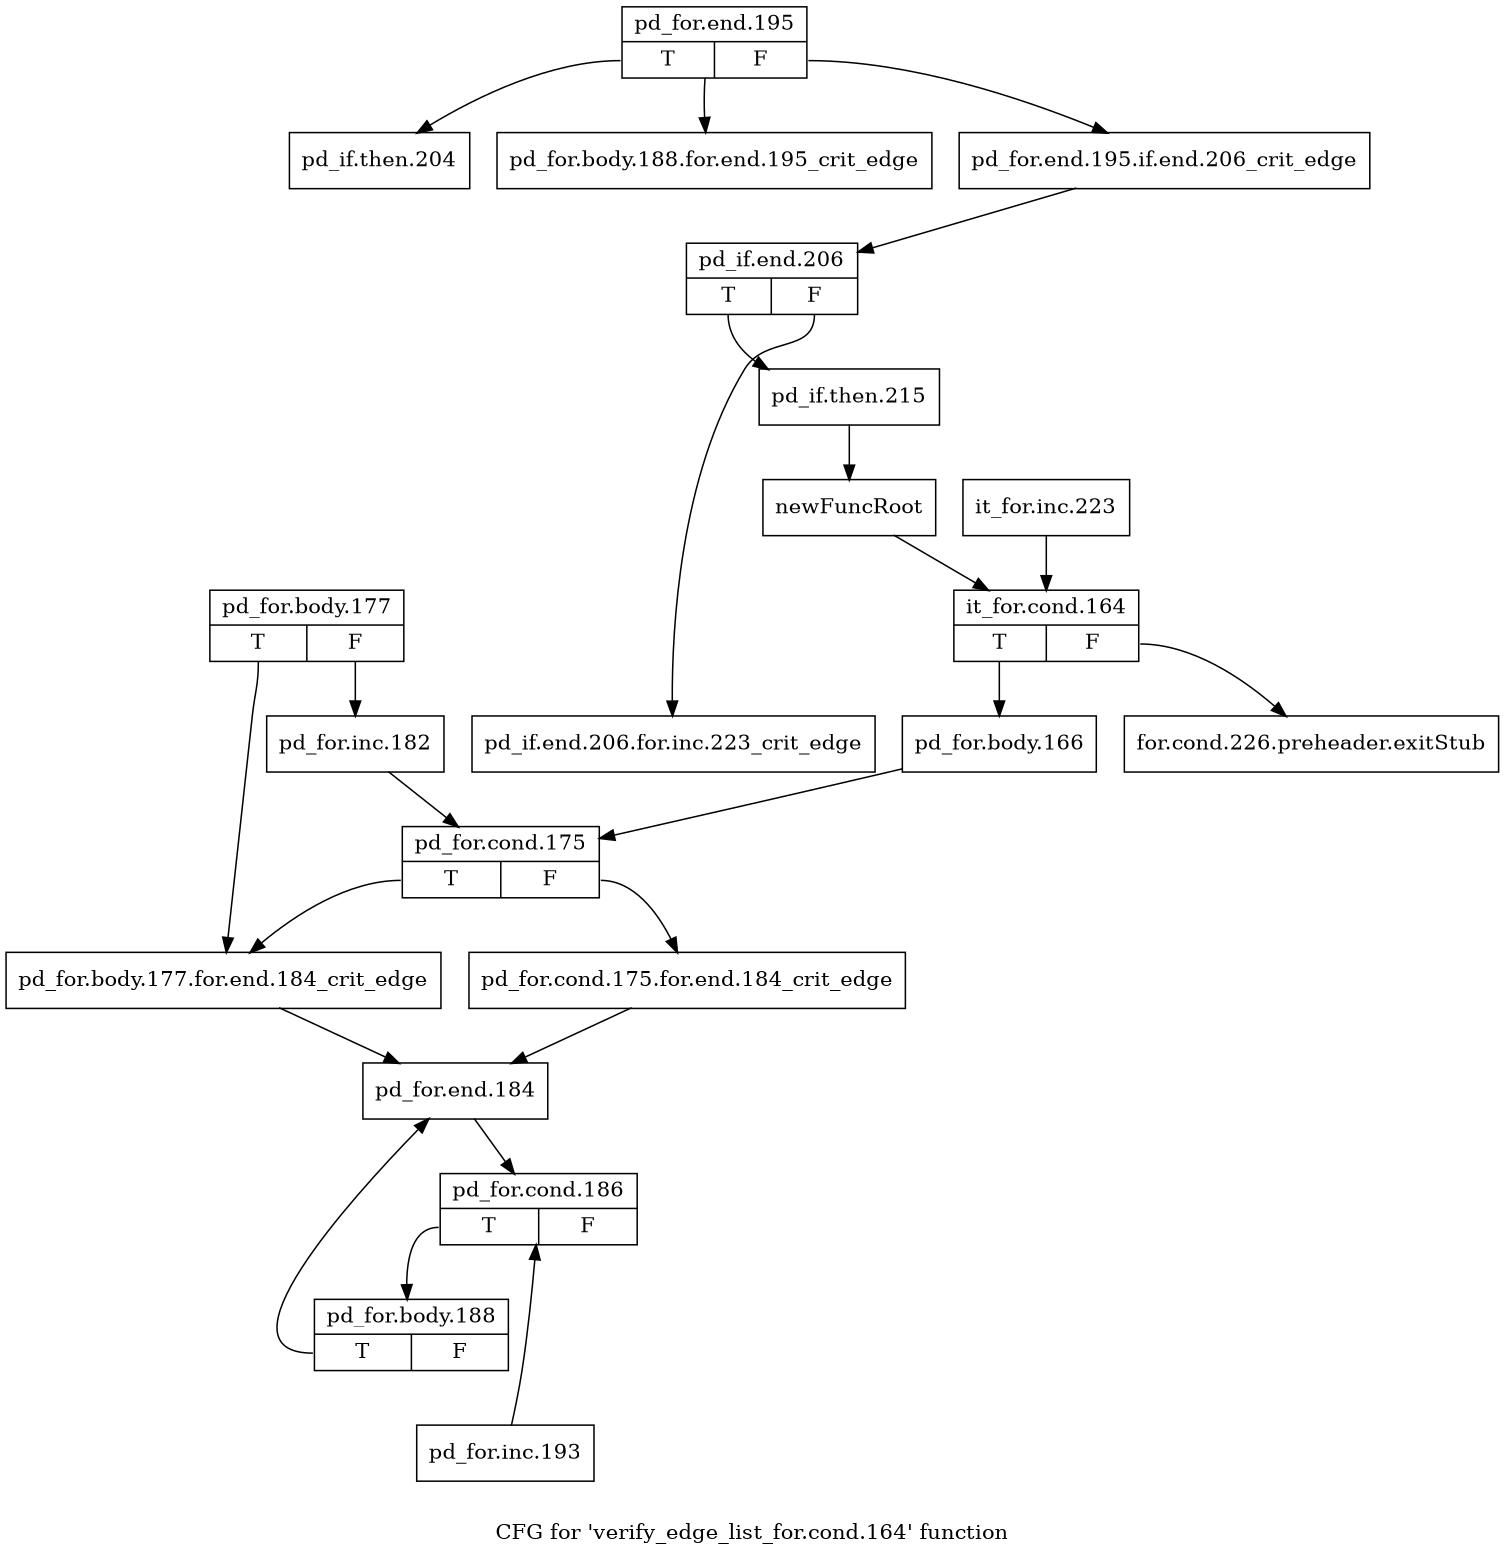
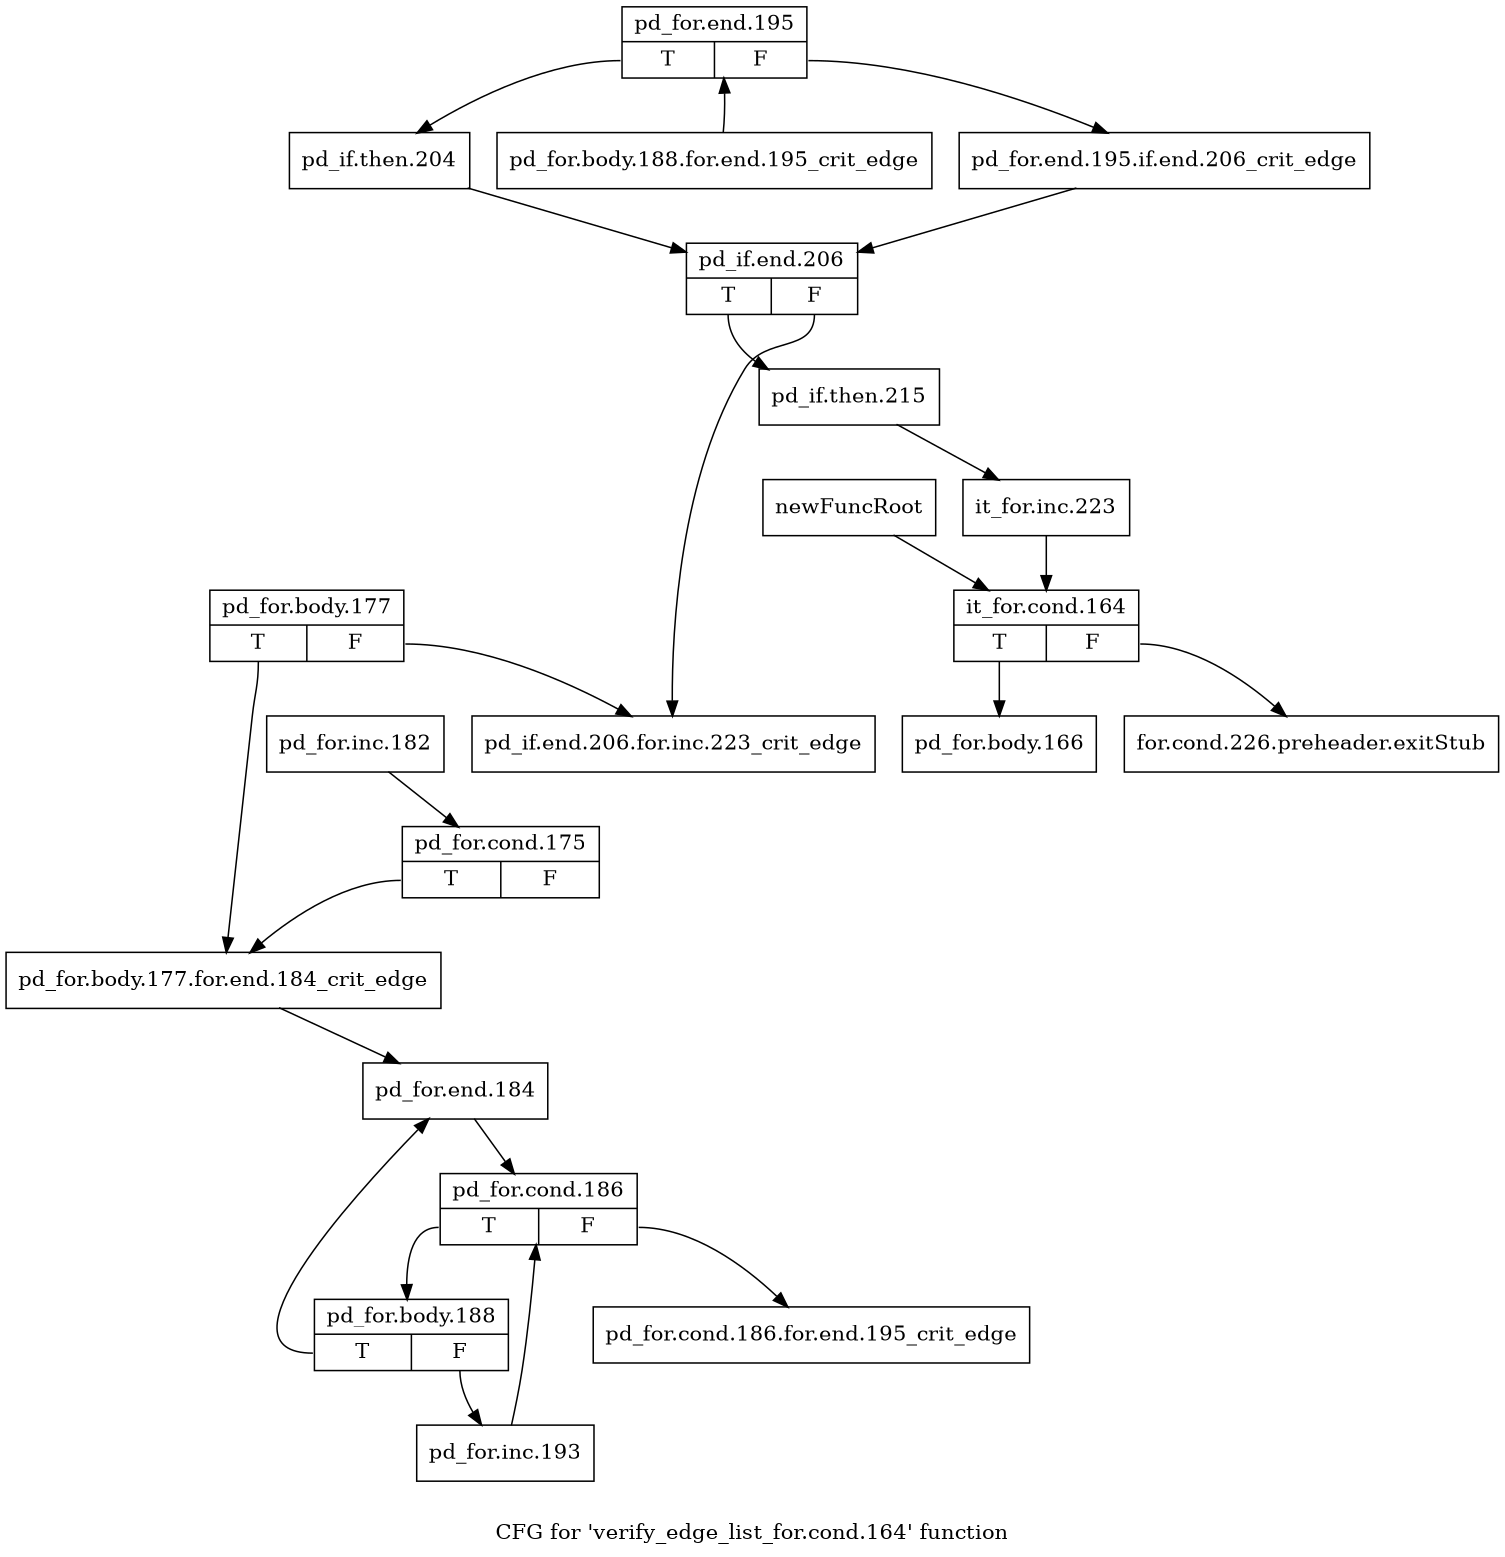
edge "pd_for.end.195" -> "pd_for.body.188.for.end.195_crit_edge": reversed
edge "pd_if.then.204" -> "pd_if.end.206": added
edge "pd_if.then.215" -> "newFuncRoot": now "pd_if.then.215" -> "it_for.inc.223"
edge "pd_for.body.177" -> "pd_for.inc.182": now "pd_for.body.177" -> "pd_if.end.206.for.inc.223_crit_edge"
edge "pd_for.body.166" -> "pd_for.cond.175": removed
node "pd_for.cond.175.for.end.184_crit_edge": removed
node "pd_for.cond.186.for.end.195_crit_edge": added
edge "pd_for.body.188" -> "pd_for.inc.193": added
